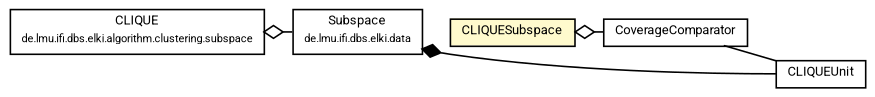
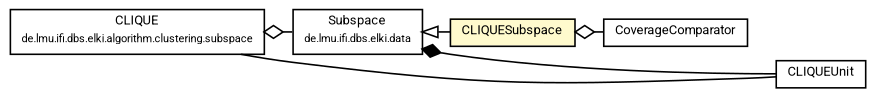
edge "CLIQUESubspace" -> "Subspace": added
edge "CoverageComparator" -- "CLIQUEUnit": now "CLIQUE" -- "CLIQUEUnit"
